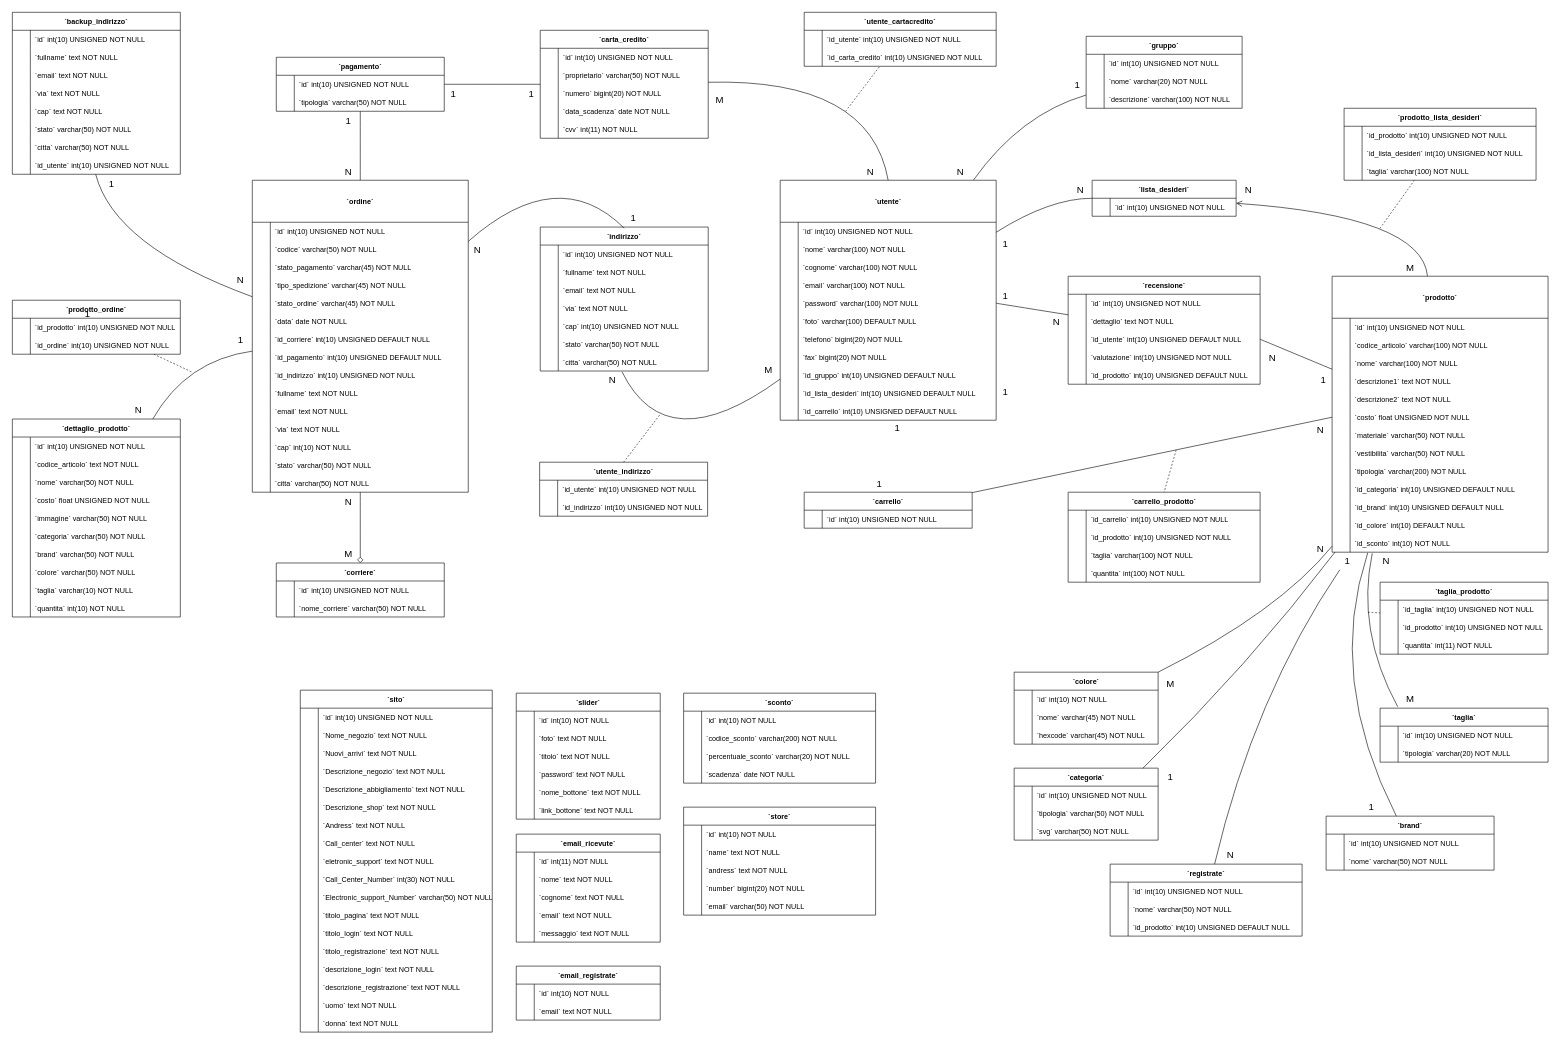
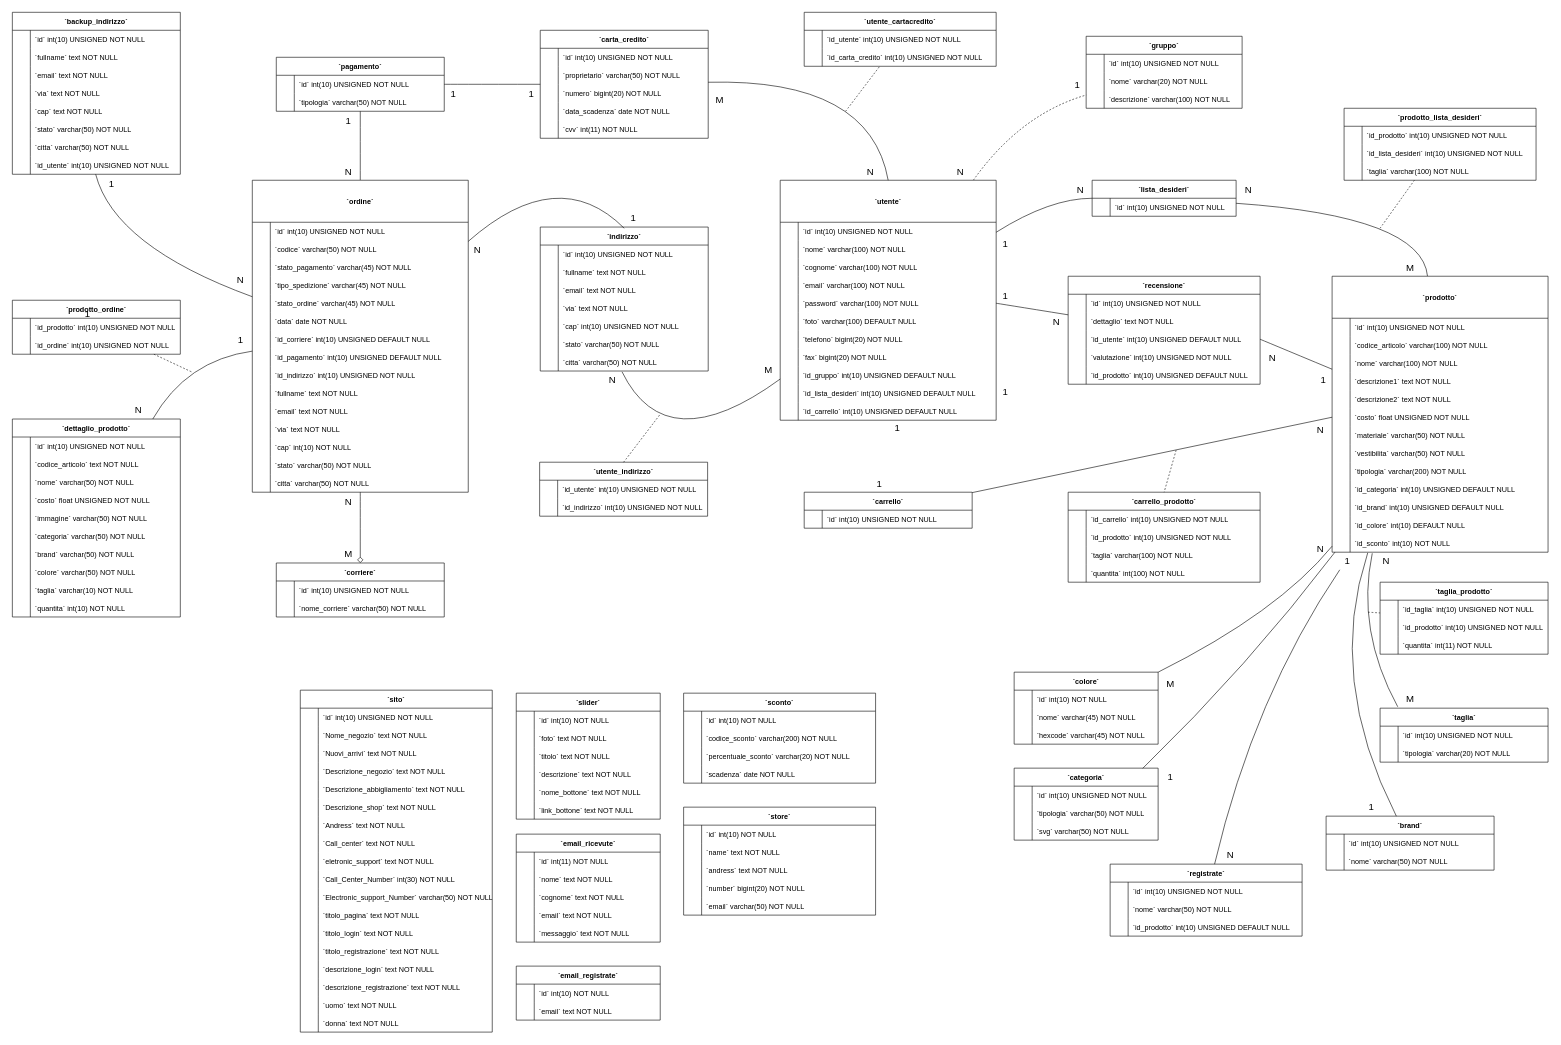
edge "`gruppo`" -- "`utente`": style solid -> dashed
edge "`prodotto`" -> "`lista_desideri`": arrowhead open -> none
node "`password` text NOT NULL": label "`password` text NOT NULL" -> "`descrizione` text NOT NULL"
